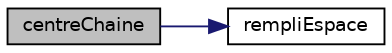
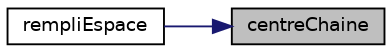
edge "centreChaine" -> "rempliEspace": reversed
